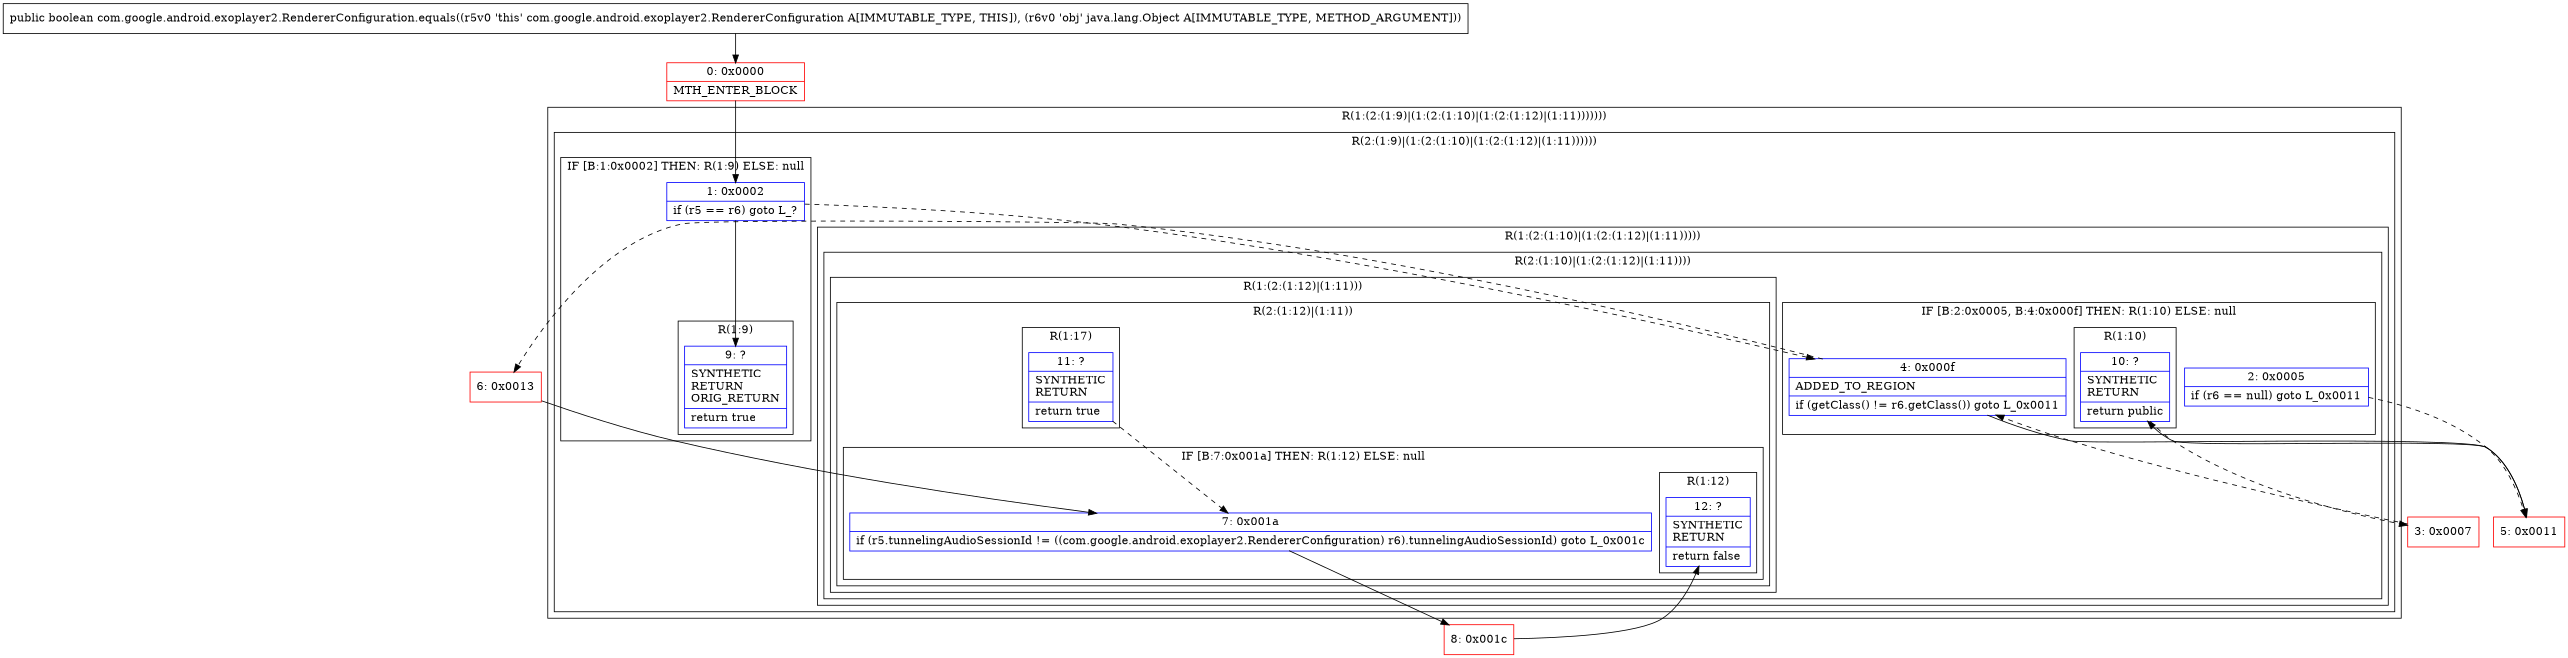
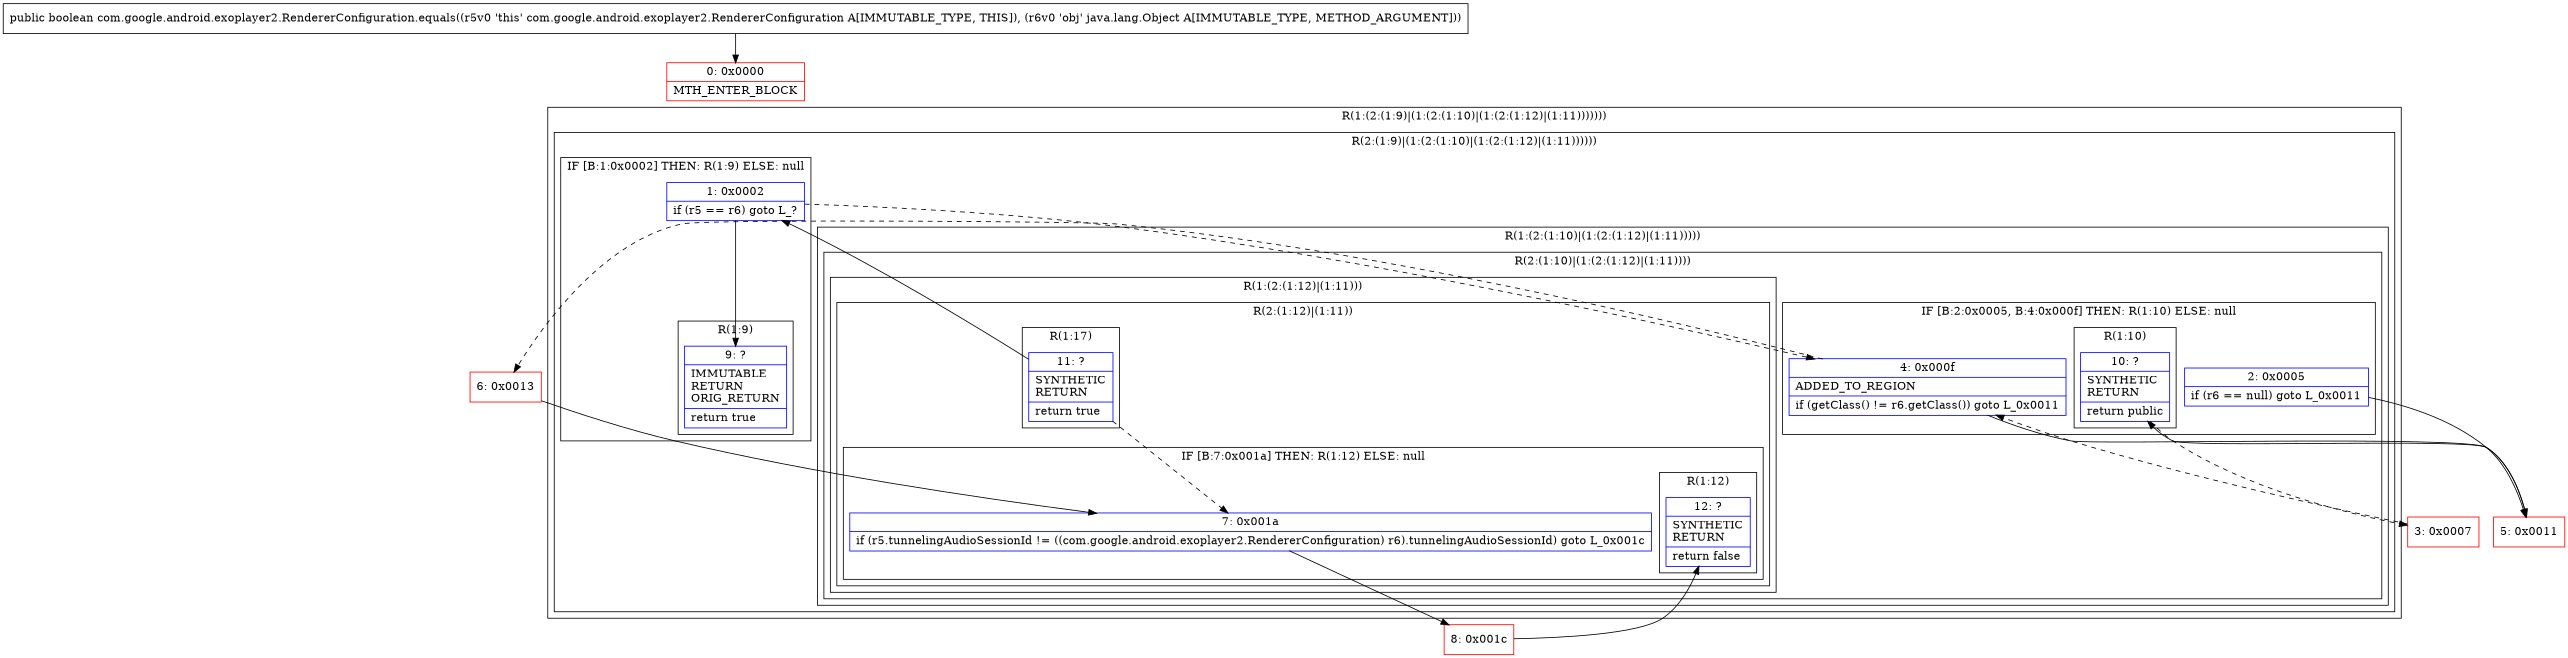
edge "0: 0x0000" -> "1: 0x0002": now "11: ?" -> "1: 0x0002"
node "9: ?": text "SYNTHETIC" -> "IMMUTABLE"
edge "2: 0x0005" -> "5: 0x0011": style dashed -> solid
